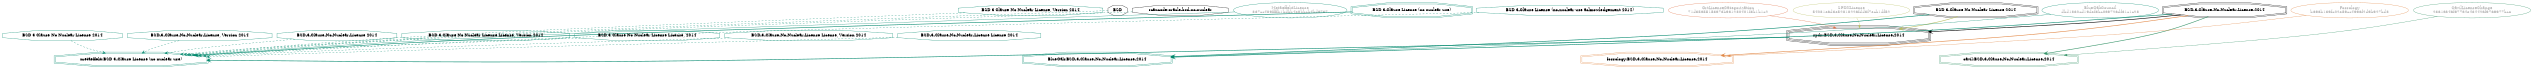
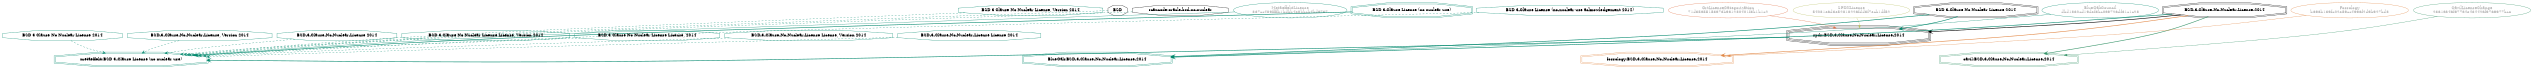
edge "BSD 3-Clause No Nuclear License 2014" -> "spdx:BSD-3-Clause-No-Nuclear-License-2014": color #b8bf62 -> #00876c
